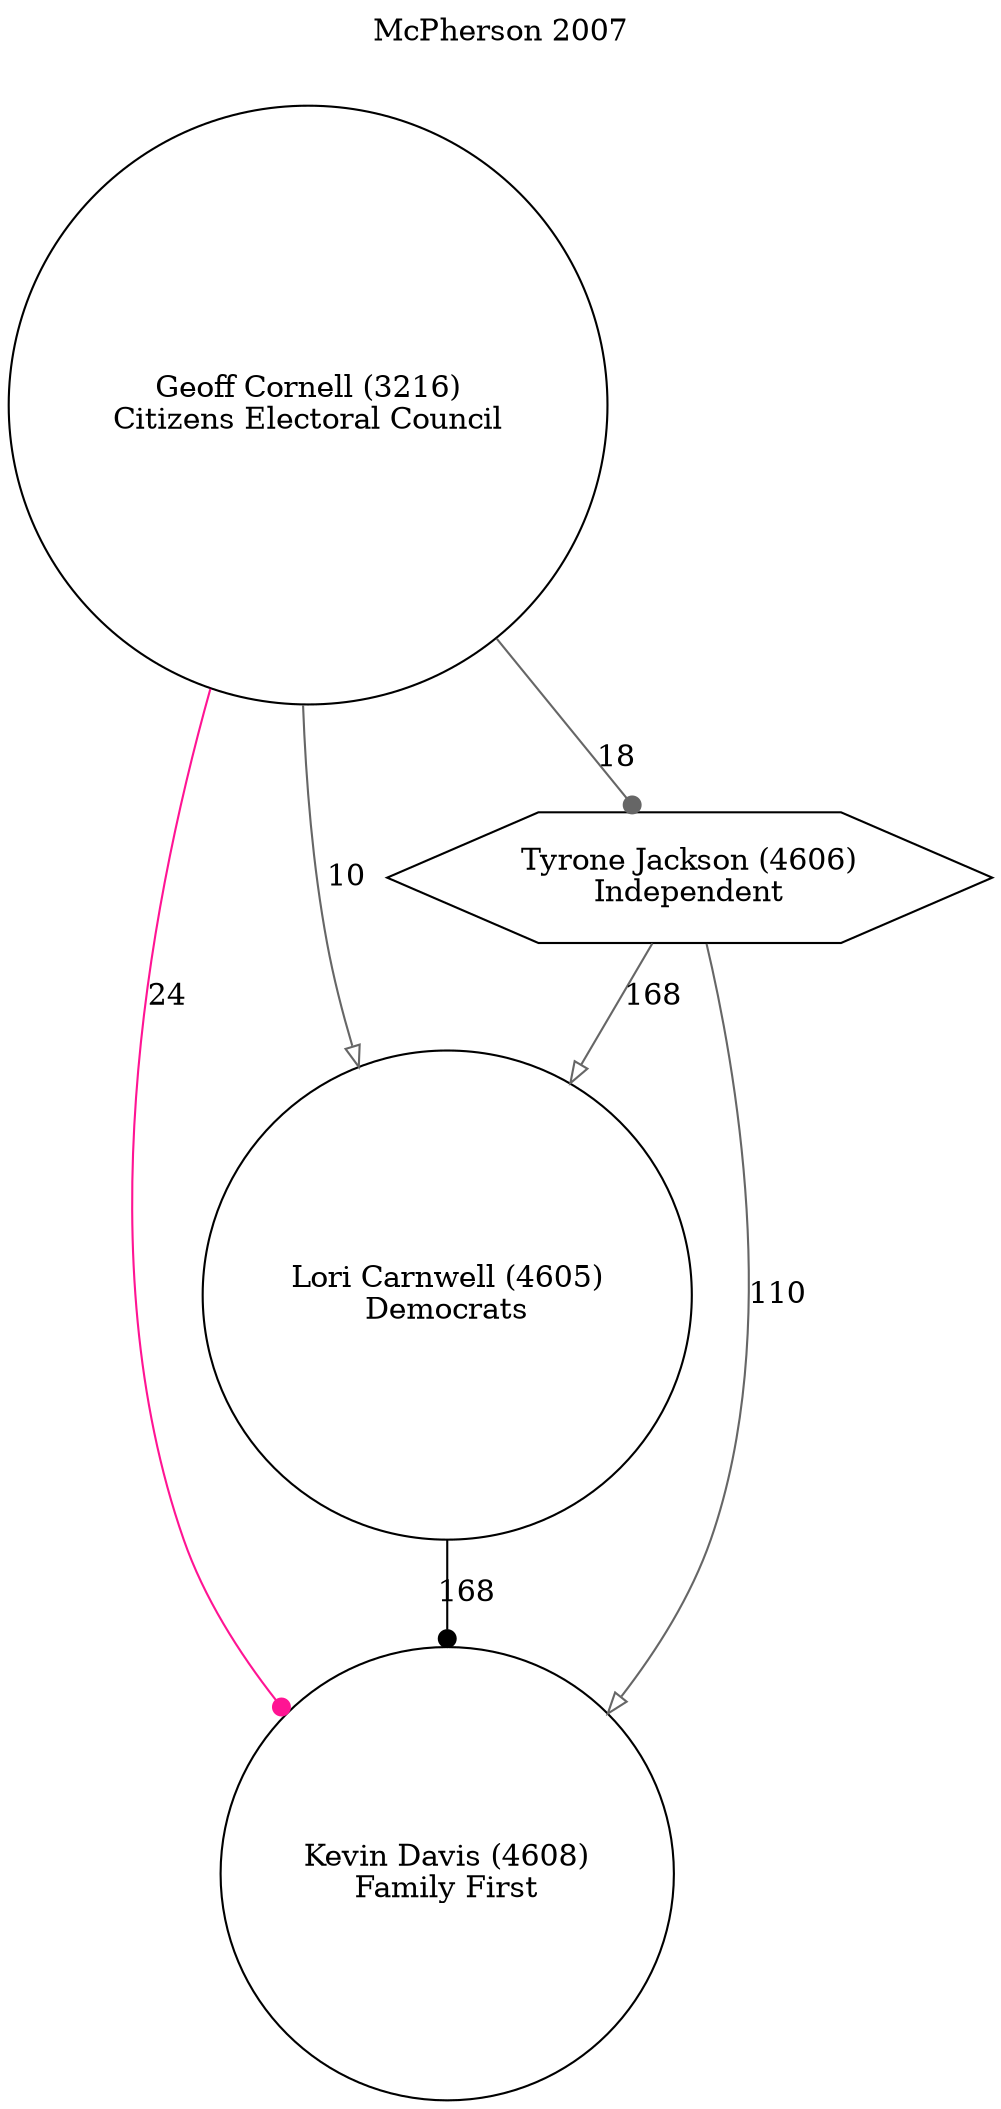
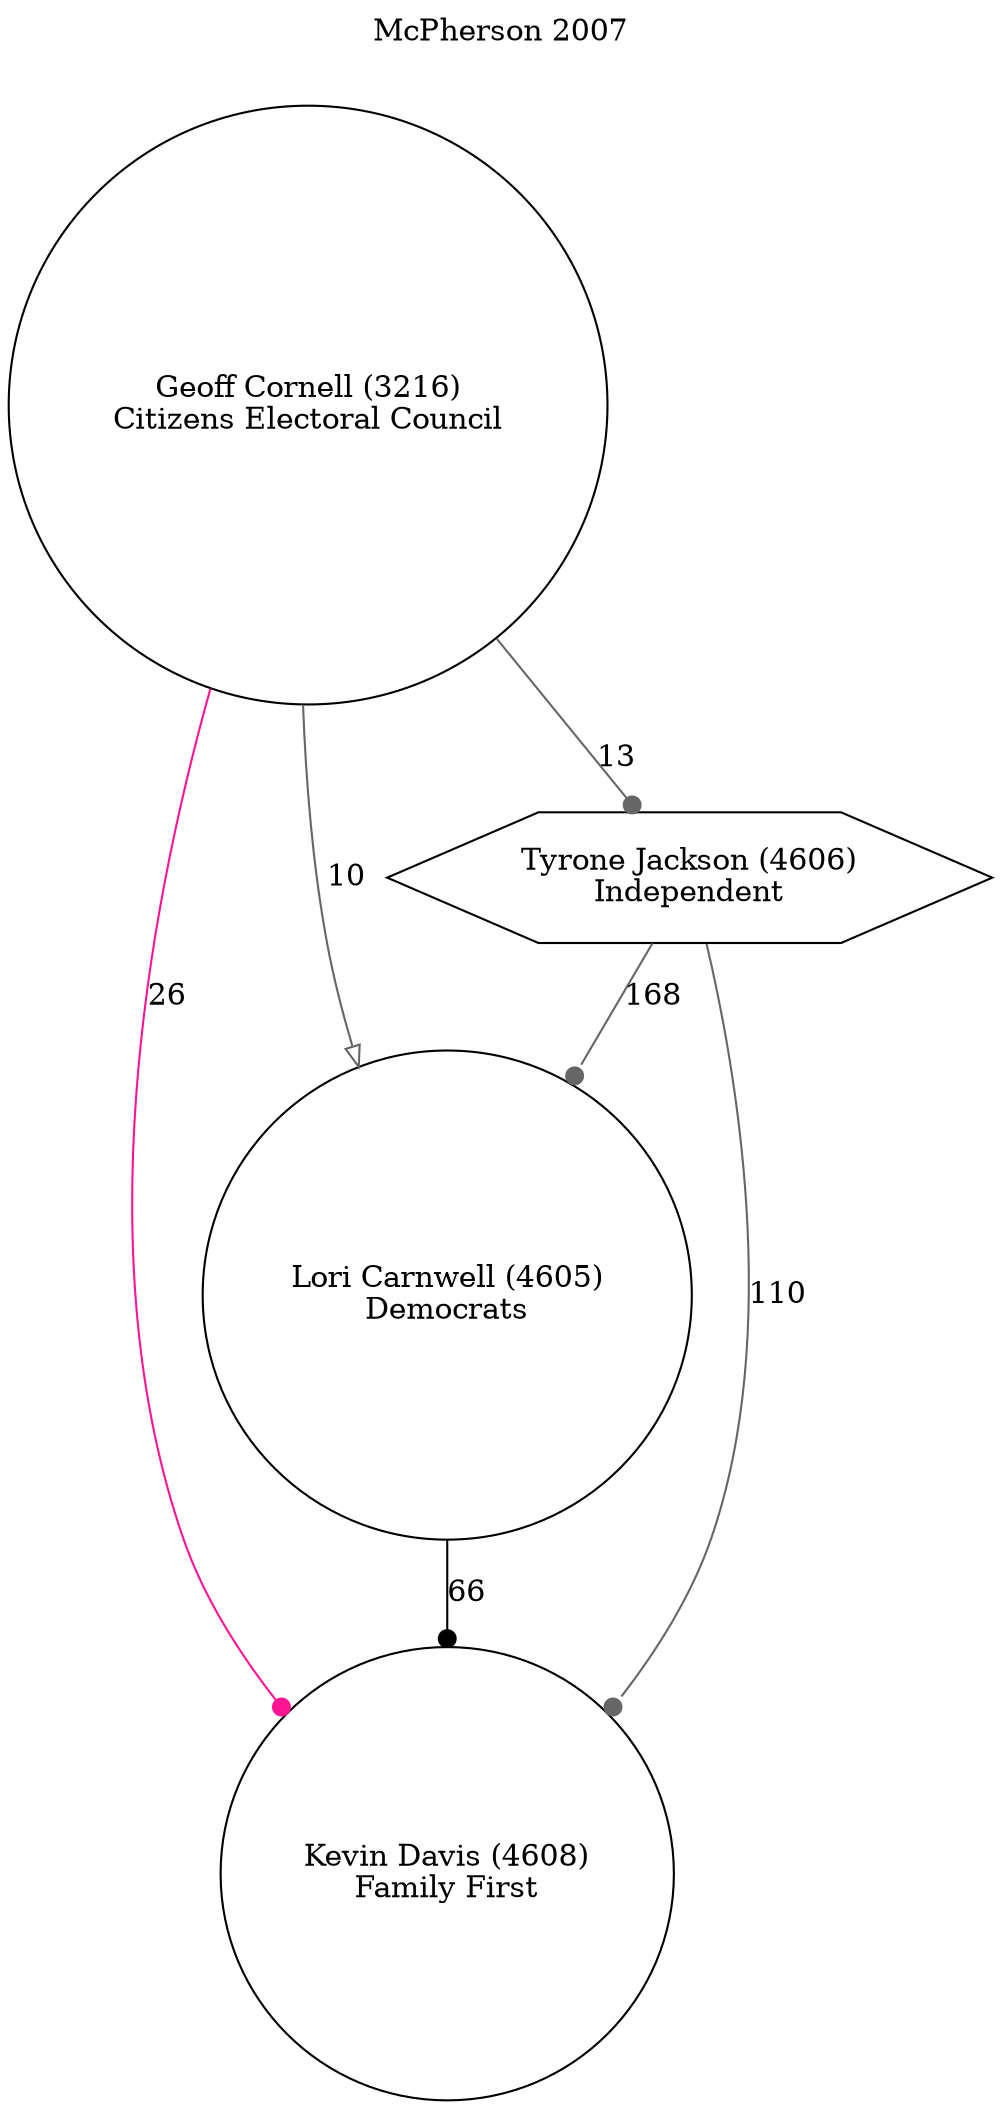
edge "Geoff Cornell (3216) Citizens Electoral Council" -> "Tyrone Jackson (4606) Independent": label "18" -> "13"
edge "Geoff Cornell (3216) Citizens Electoral Council" -> "Kevin Davis (4608) Family First": label "24" -> "26"
edge "Tyrone Jackson (4606) Independent" -> "Lori Carnwell (4605) Democrats": arrowhead onormal -> dot
edge "Tyrone Jackson (4606) Independent" -> "Kevin Davis (4608) Family First": arrowhead onormal -> dot
edge "Lori Carnwell (4605) Democrats" -> "Kevin Davis (4608) Family First": label "168" -> "66"
